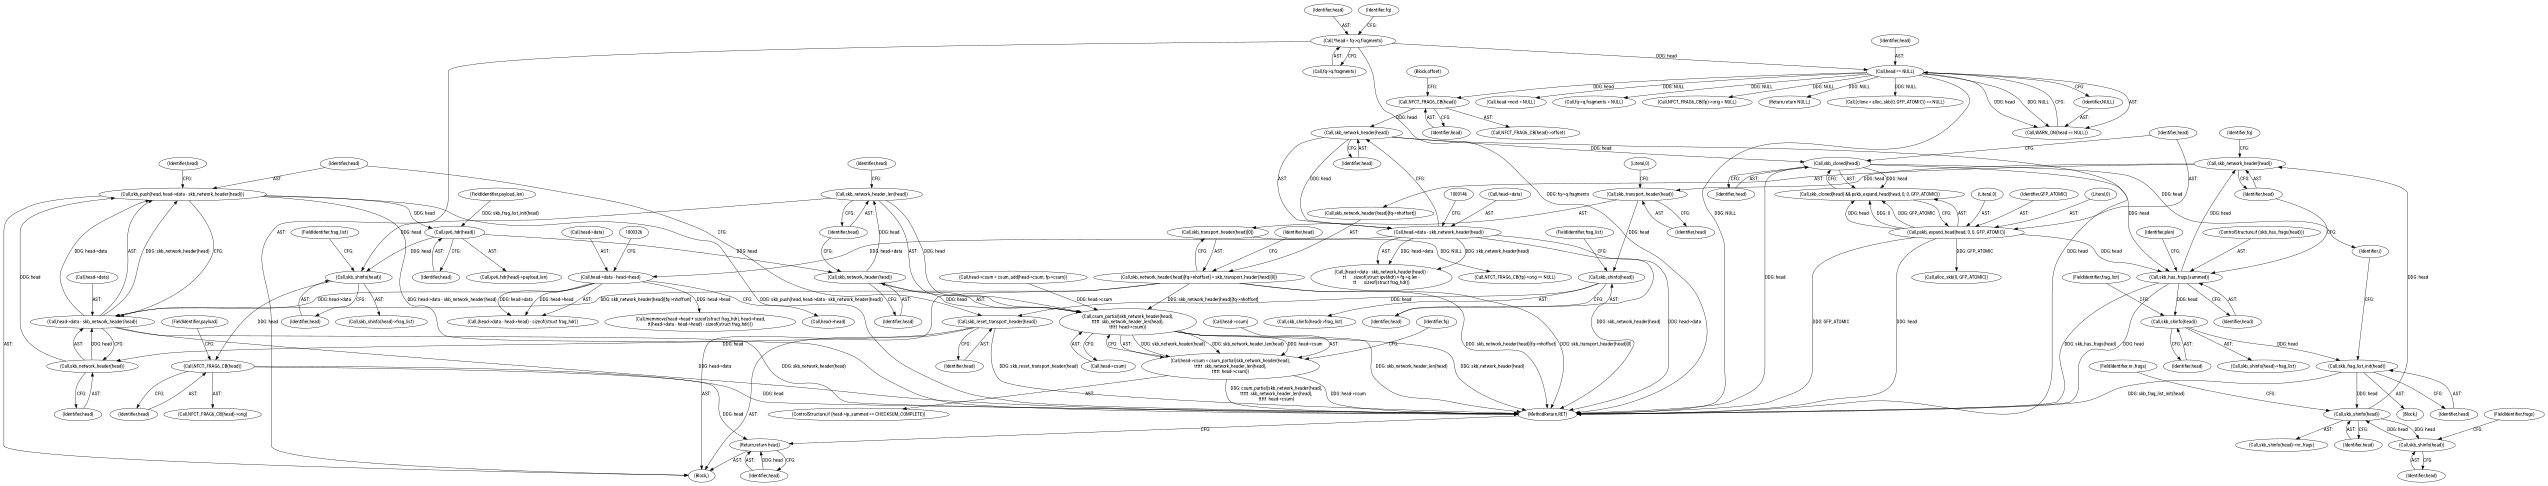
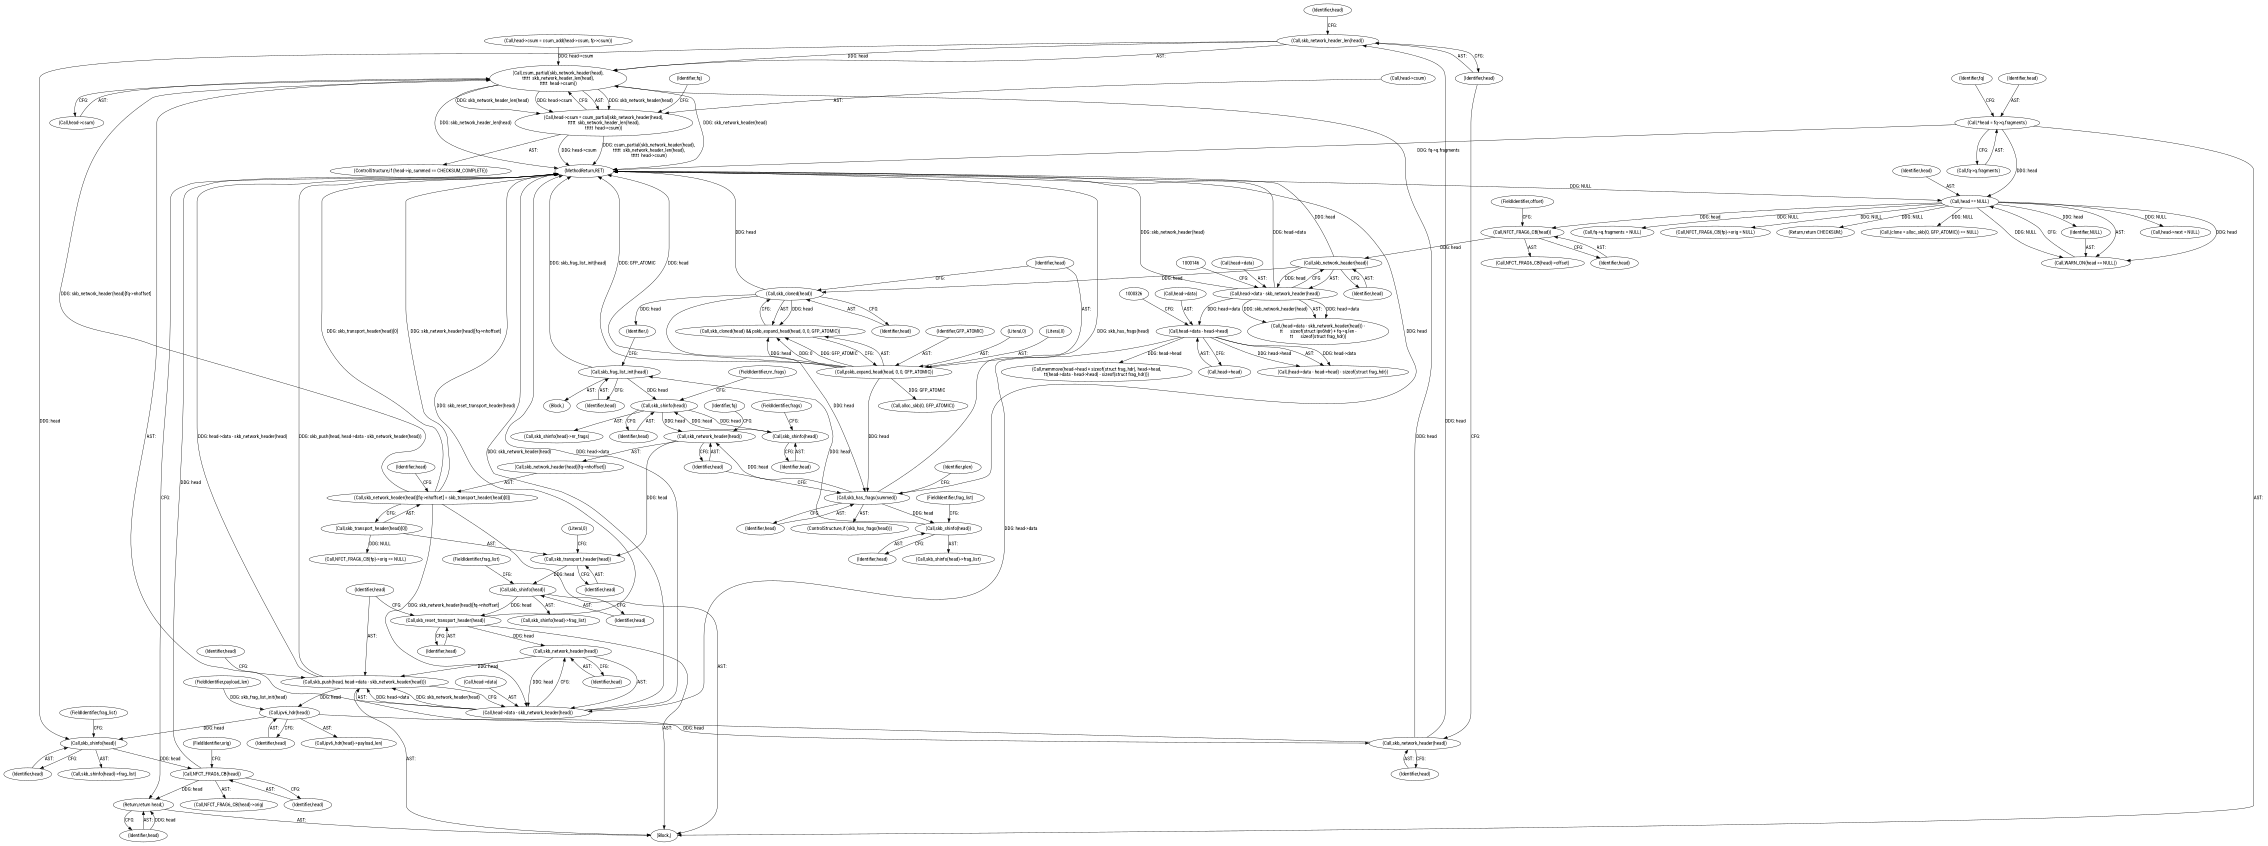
node "(Block,offset)": label "(Block,offset)" -> "(FieldIdentifier,offset)"
edge "(Call,head == NULL)" -> "(Identifier,NULL)": label "CFG: " -> "DDG: head"
node "(Return,return NULL;)": label "(Return,return NULL;)" -> "(Return,return CHECKSUM;)"
edge "(Call,head == NULL)" -> "(MethodReturn,RET)": reversed
edge "(Call,skb_transport_header(head))" -> "(Call,skb_transport_header(head)[0])": reversed
edge "(ControlStructure,if (skb_has_frags(head)))" -> "(Call,skb_has_frags(summed))": reversed
node "(FieldIdentifier,payload)": label "(FieldIdentifier,payload)" -> "(FieldIdentifier,orig)"
edge "(Call,head->head)" -> "(Call,head->data - head->head)": added, label "AST:"
